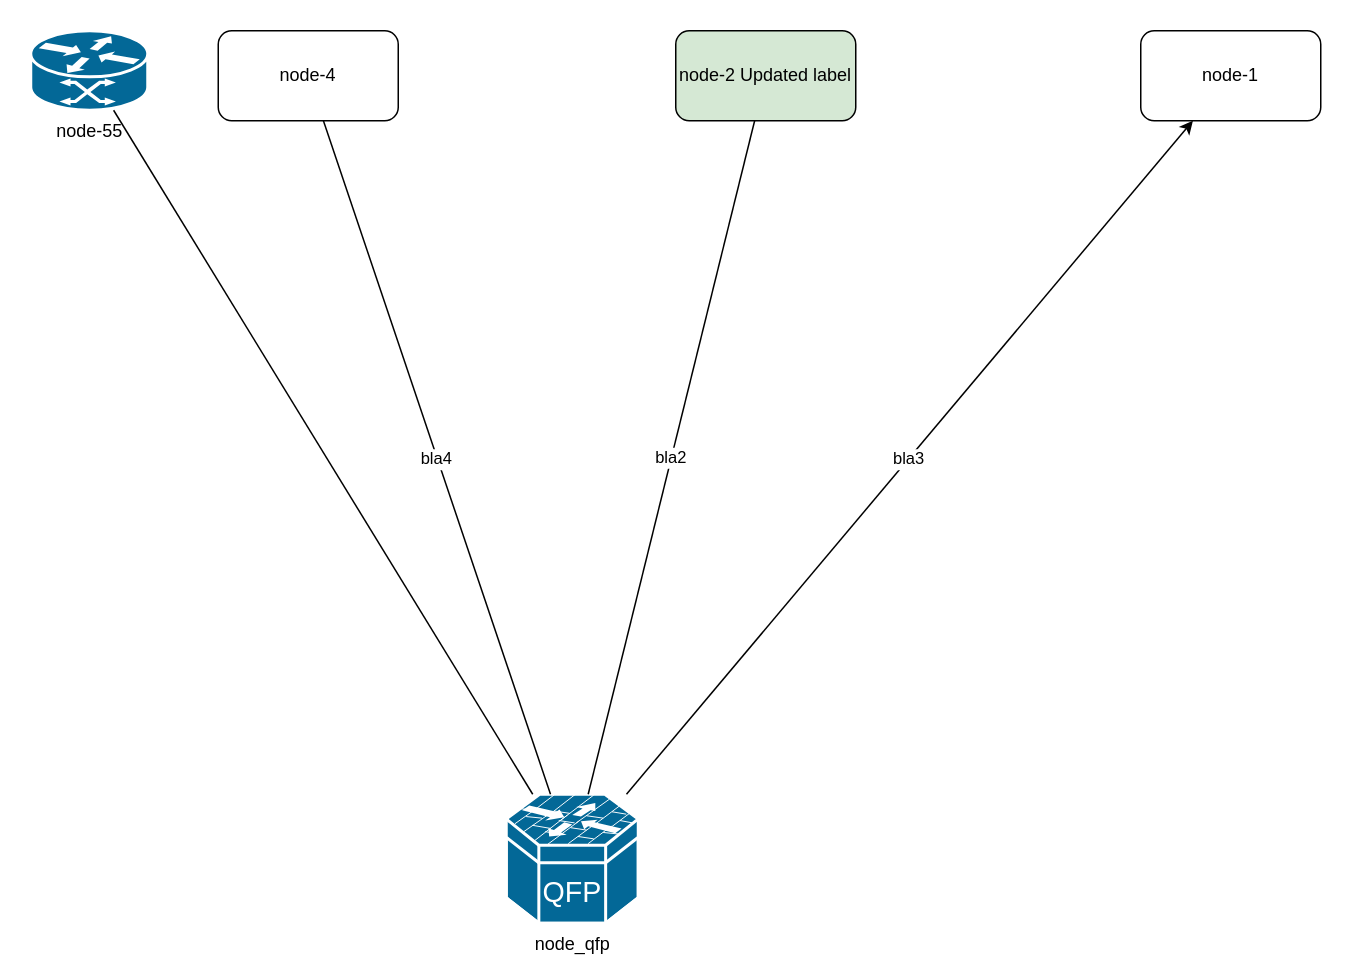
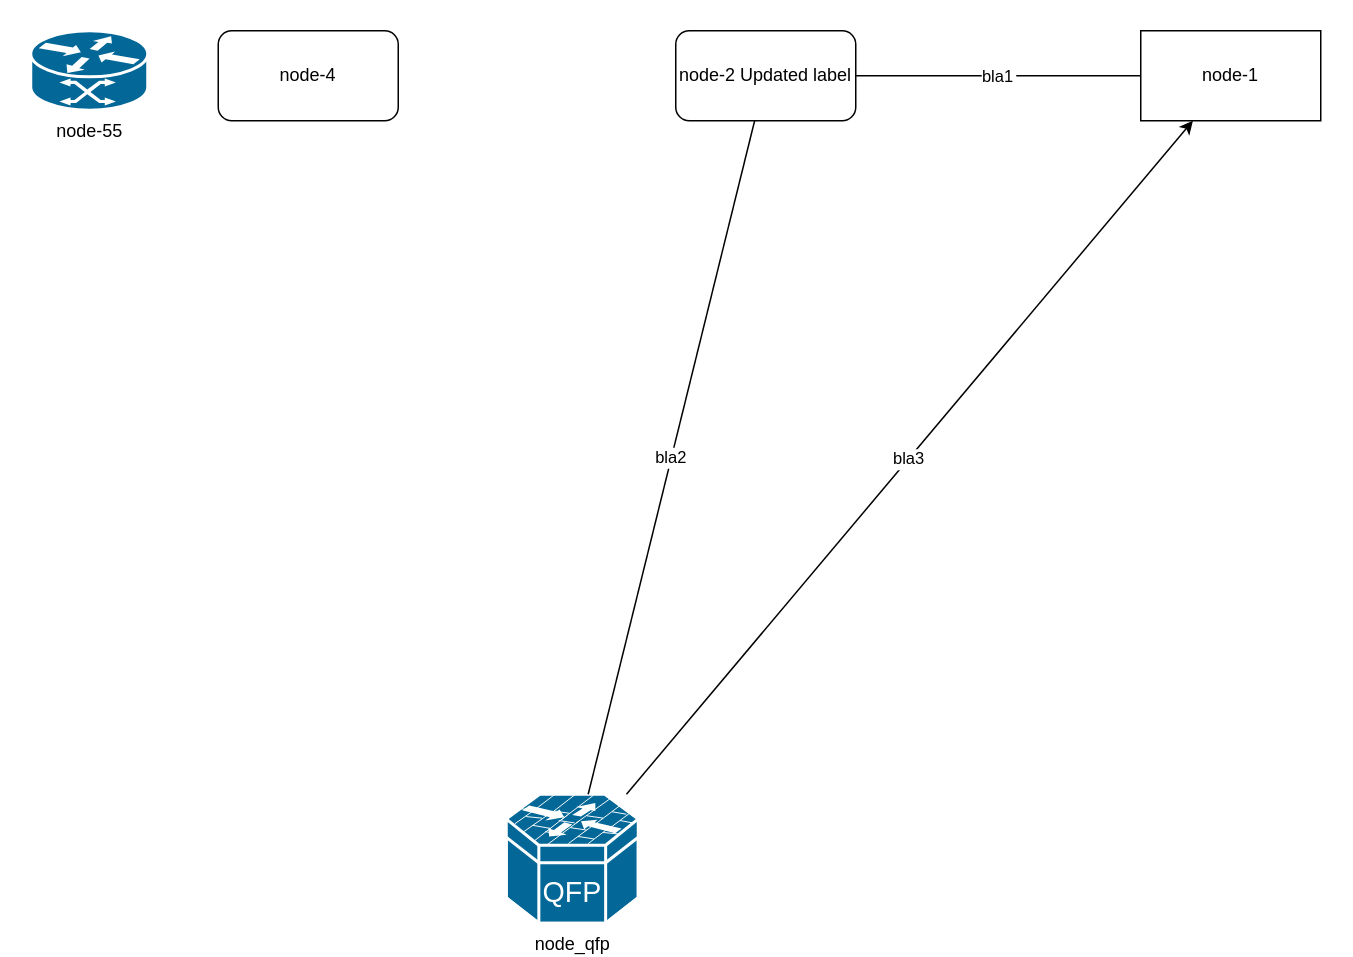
node "node-2 Updated label": fillcolor #d5e8d4 -> #ffffff
edge "node-2 Updated label" -- "node-1": added, label "bla1"
node "node-1": shape rounded rectangle -> rectangle
edge "node-55" -- "node_qfp": removed
edge "node-4" -- "node_qfp": removed, label "bla4"
